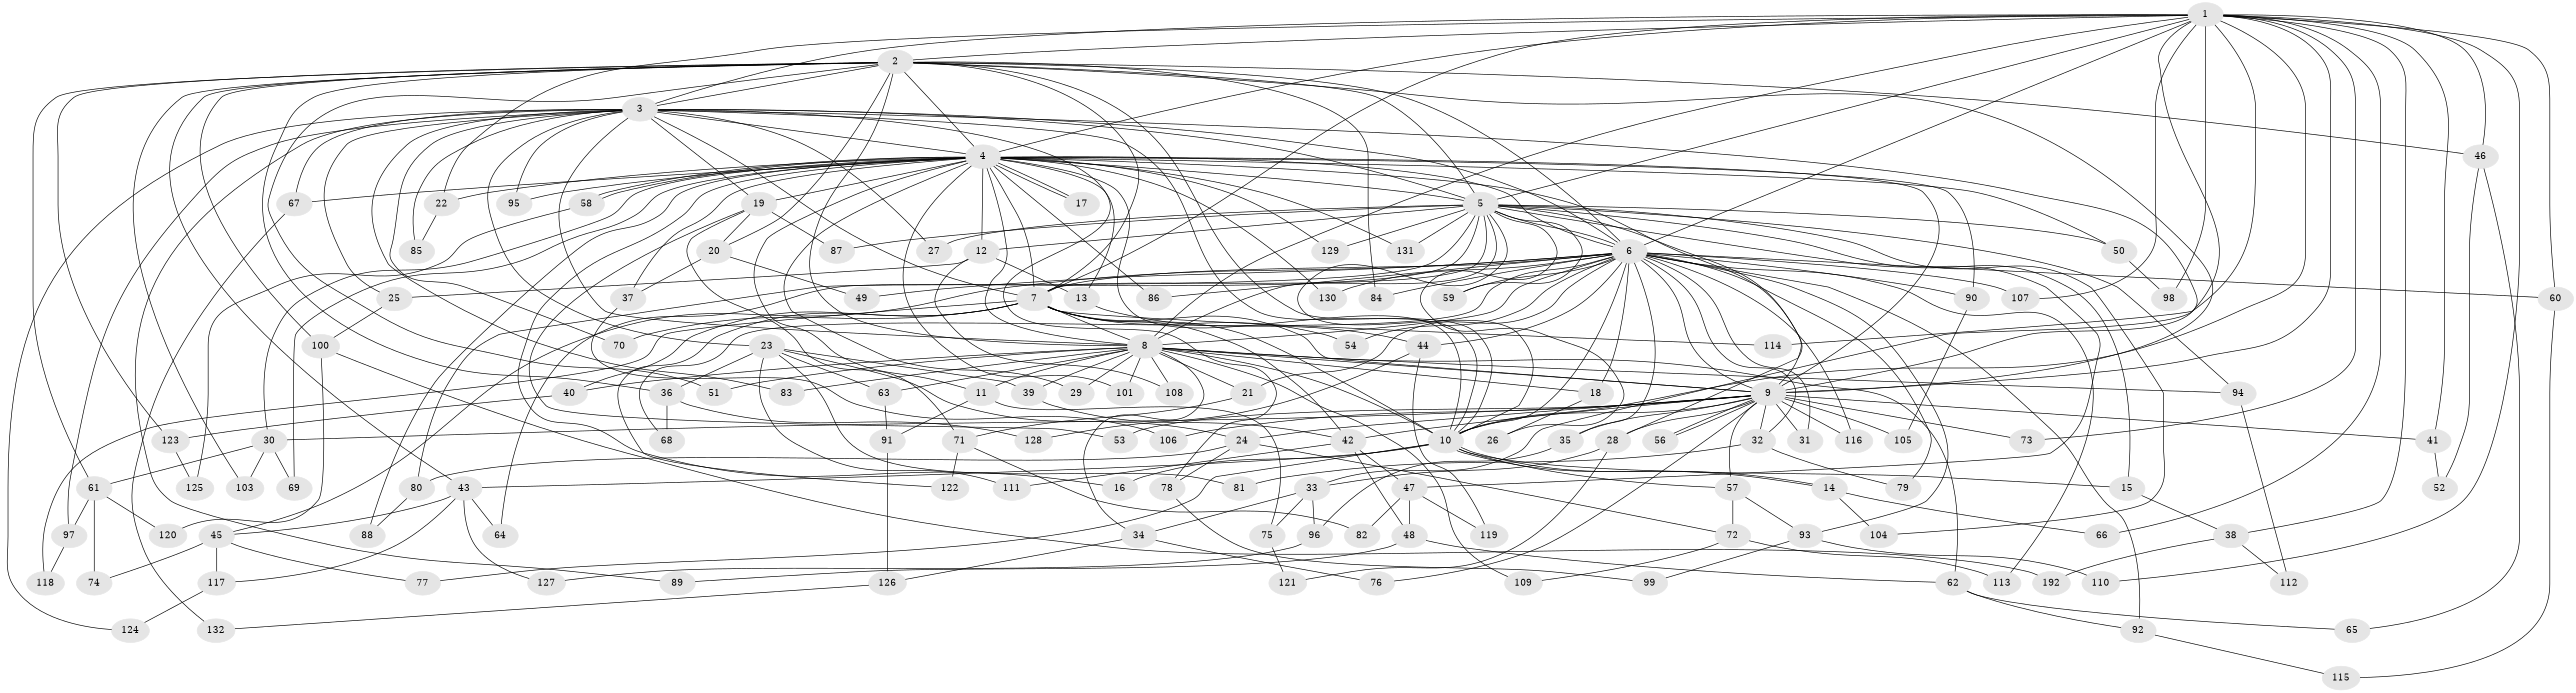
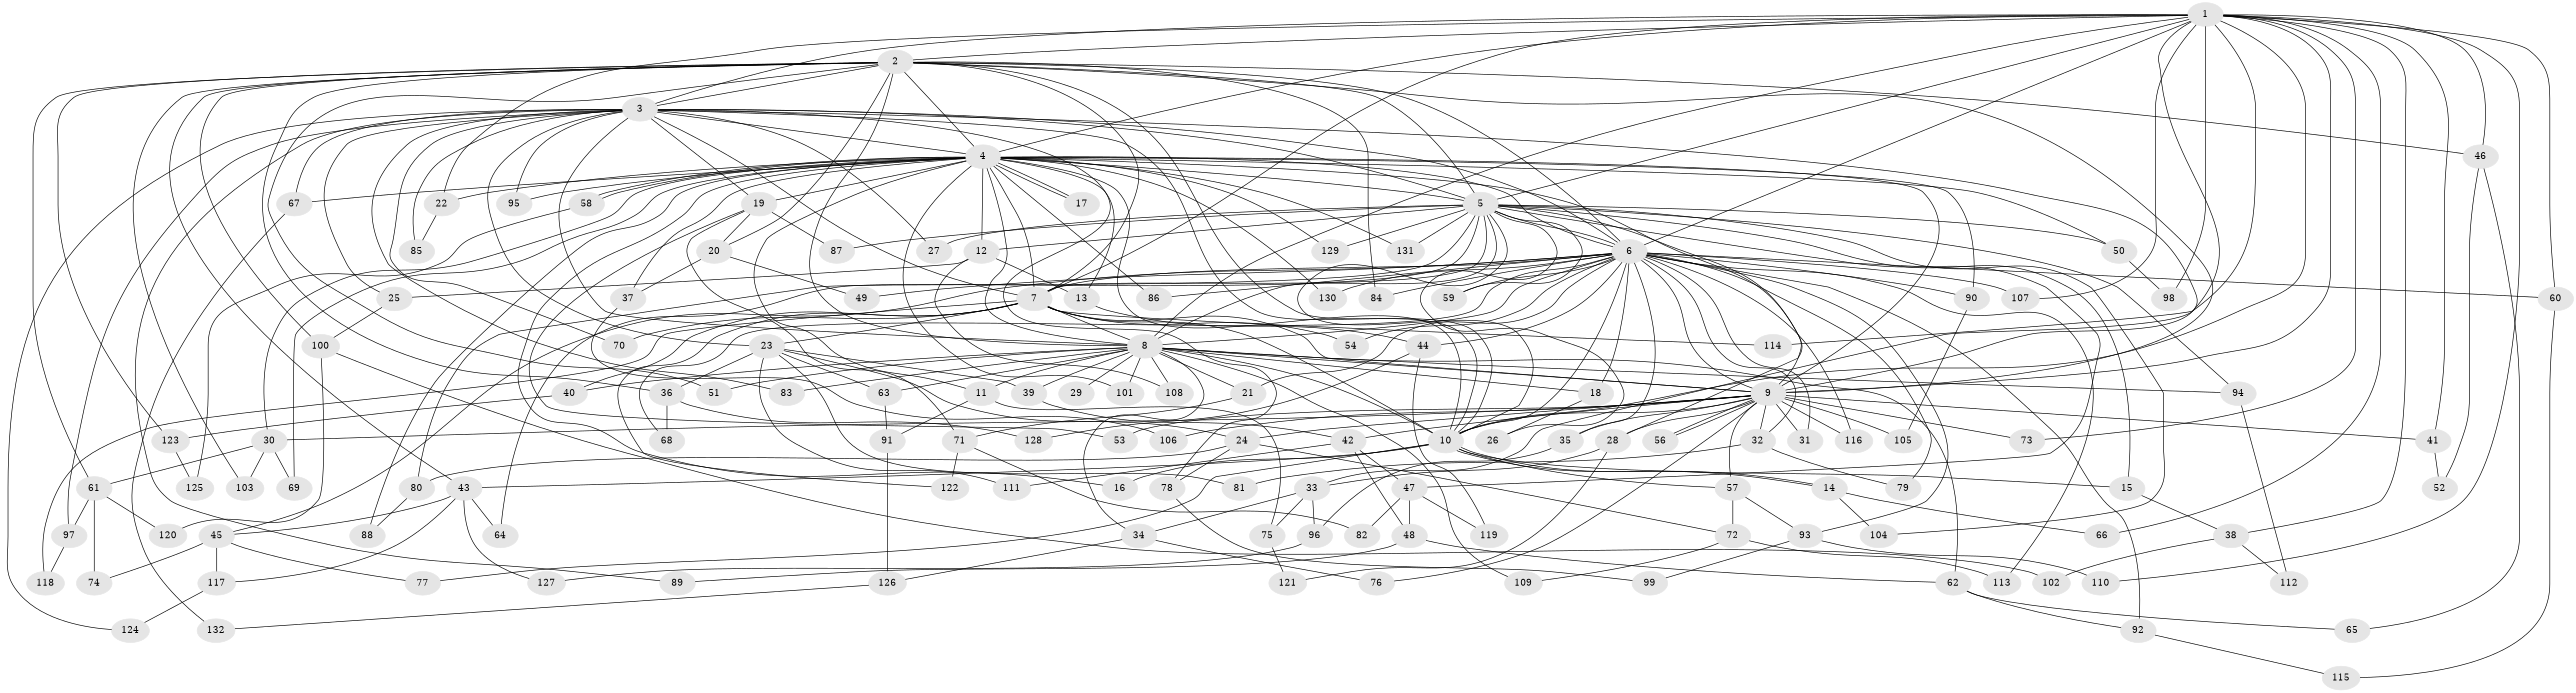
edge "4" -- "29": removed
edge "7" -- "42": now "7" -- "23"
node "192": label "192" -> "102"
